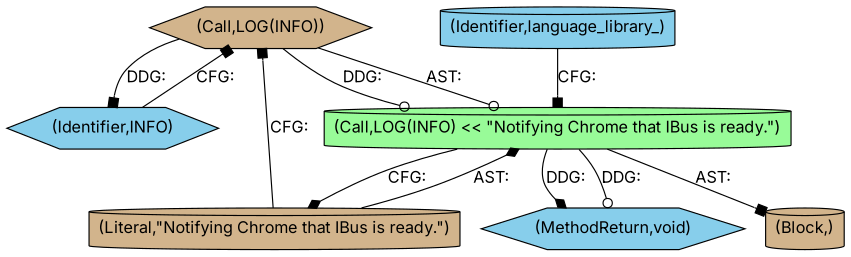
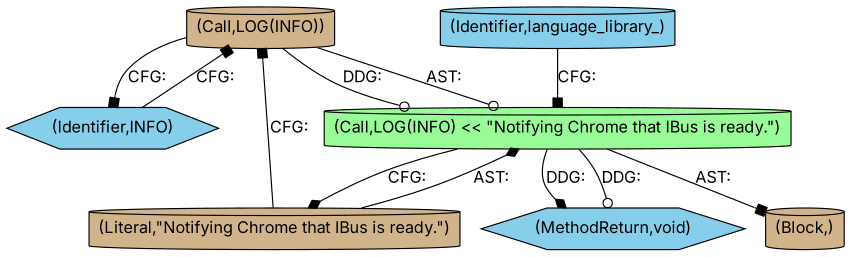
node "(Call,LOG(INFO))": shape hexagon -> cylinder
edge "(Call,LOG(INFO))" -> "(Identifier,INFO)": label "DDG: " -> "CFG: "
